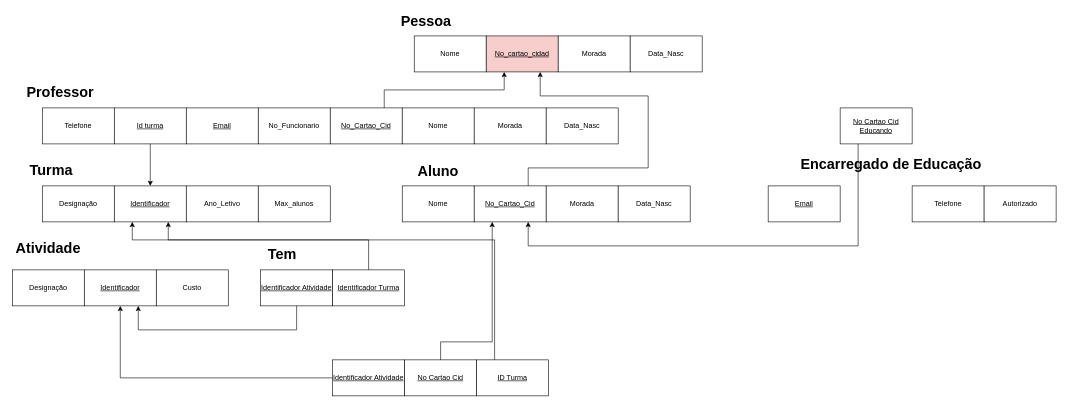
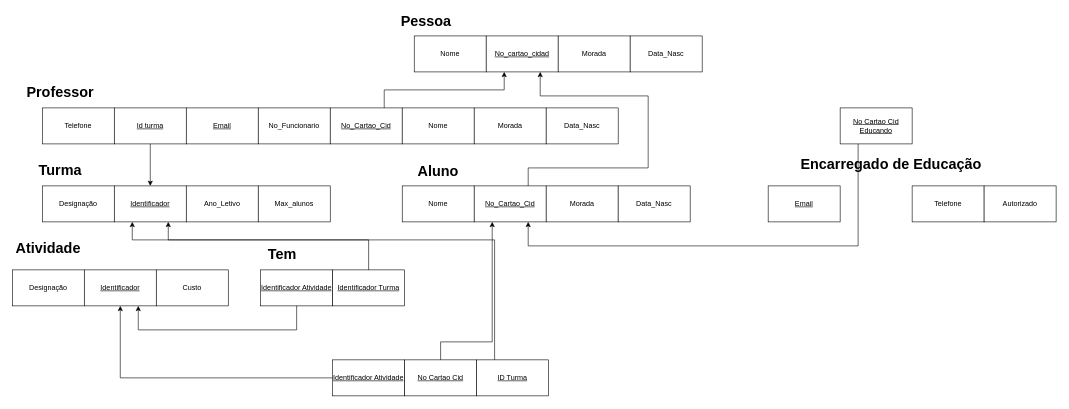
node "No_cartao_cidad": fillcolor #f8cecc -> #ffffff
node "Turma": moved (51, 171) -> (60, 171)
